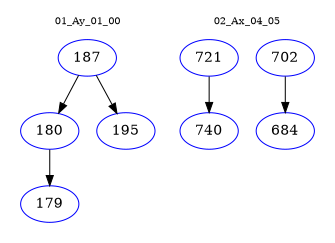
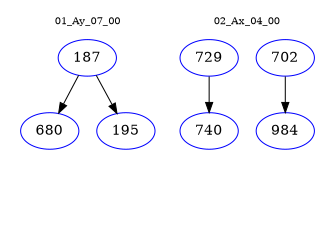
cluster "01_Ay_01_00": label "01_Ay_01_00" -> "01_Ay_07_00"
cluster "02_Ax_04_05": label "02_Ax_04_05" -> "02_Ax_04_00"
node "721": label "721" -> "729"
node "180": label "180" -> "680"
node "684": label "684" -> "984"
node "179": removed
